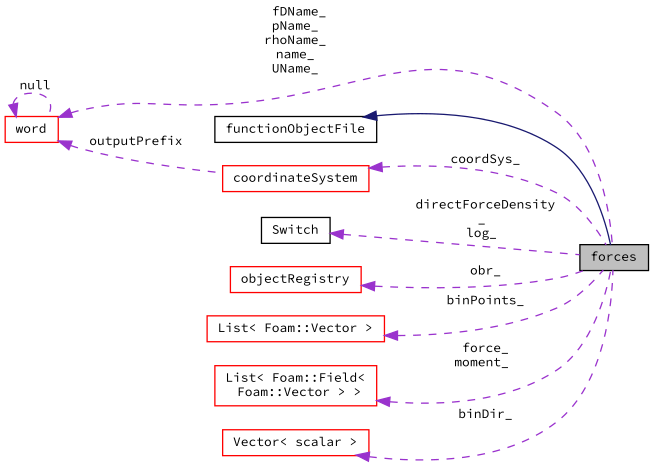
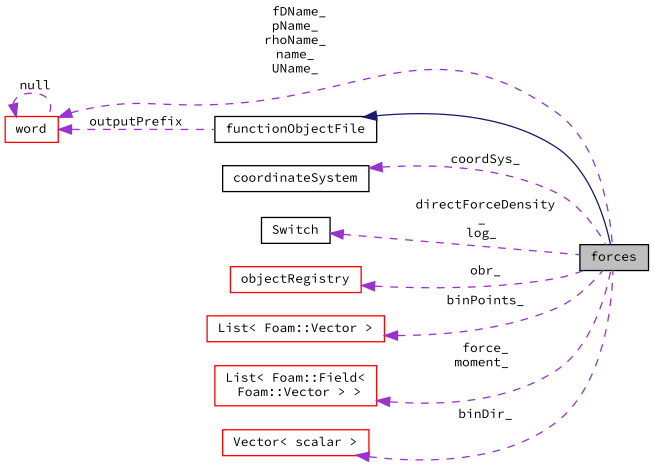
edge "coordinateSystem" -> "word": now "functionObjectFile" -> "word"
node "coordinateSystem": color red -> black
